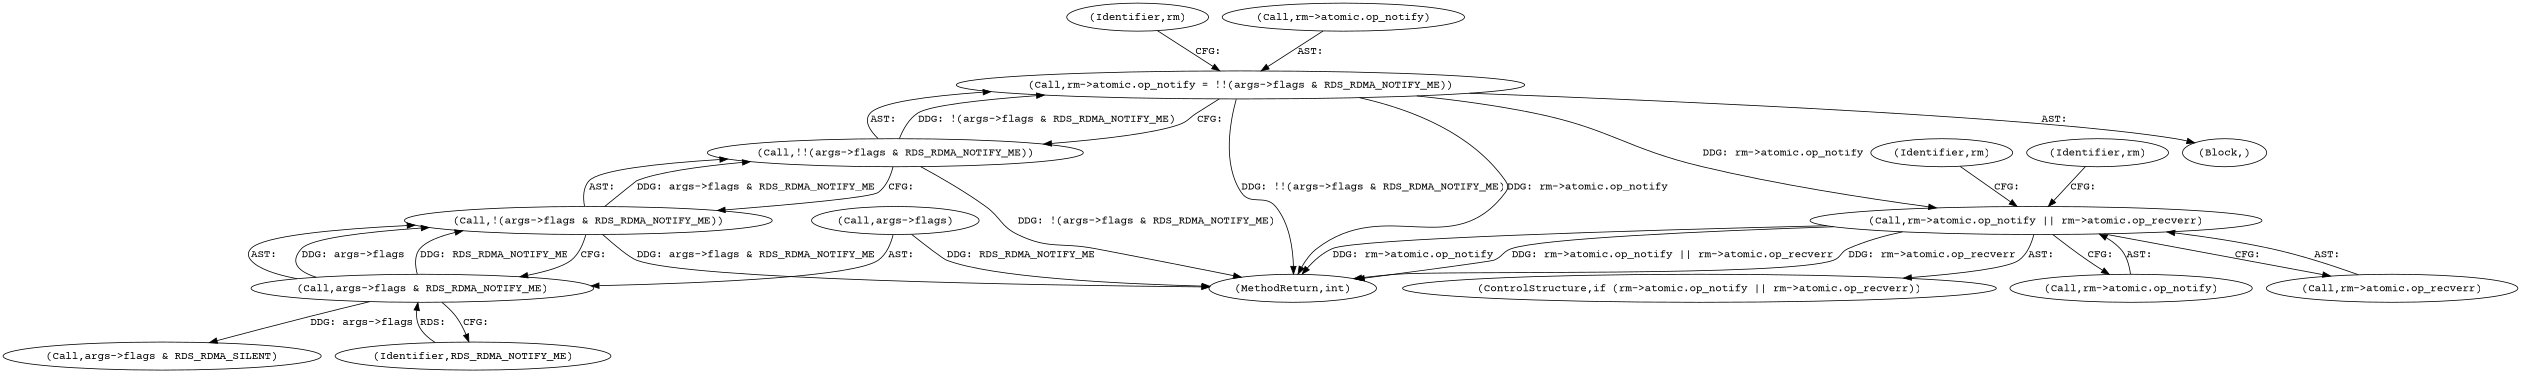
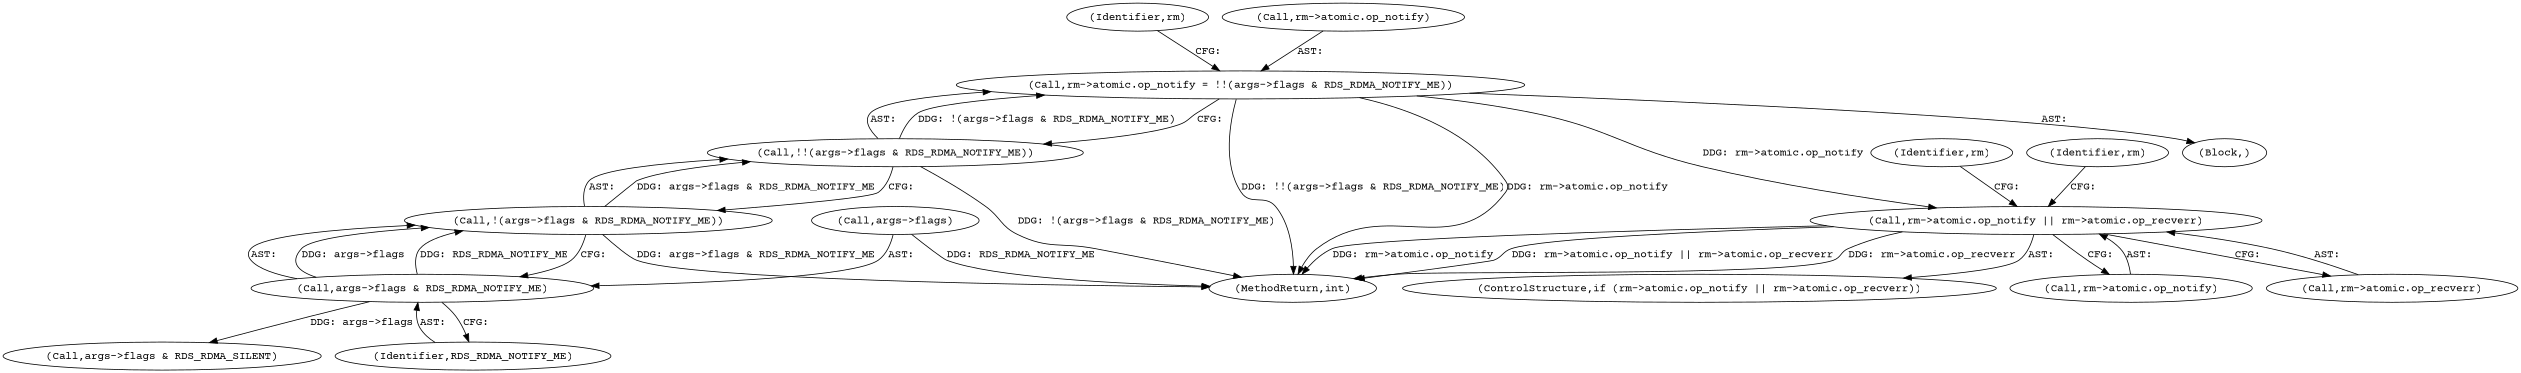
edge "(Identifier,RDS_RDMA_NOTIFY_ME)" -> "(Call,args->flags & RDS_RDMA_NOTIFY_ME)": label "RDS: " -> "AST: "
